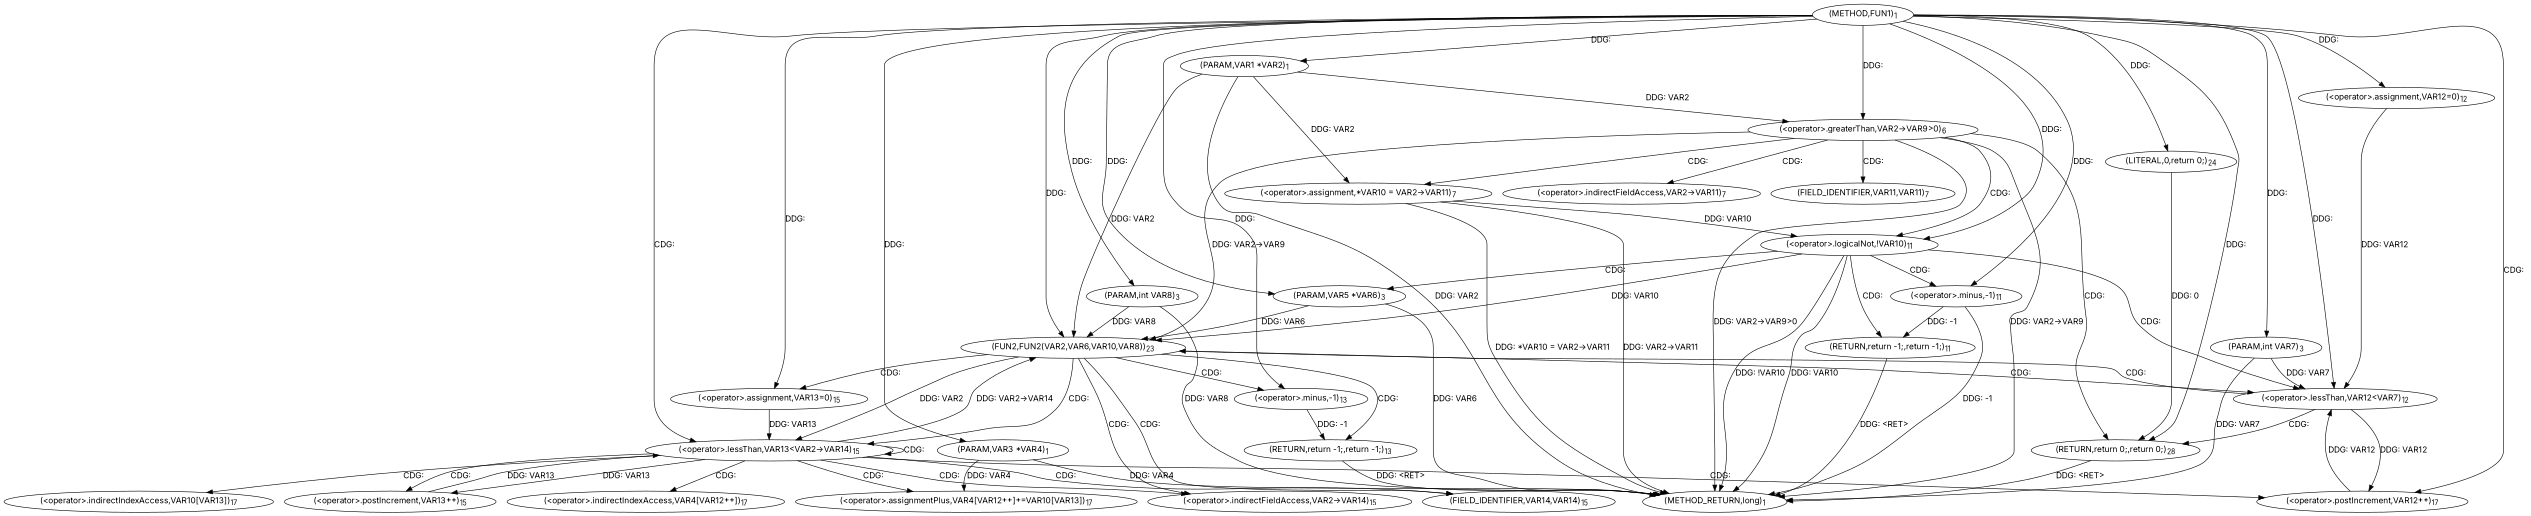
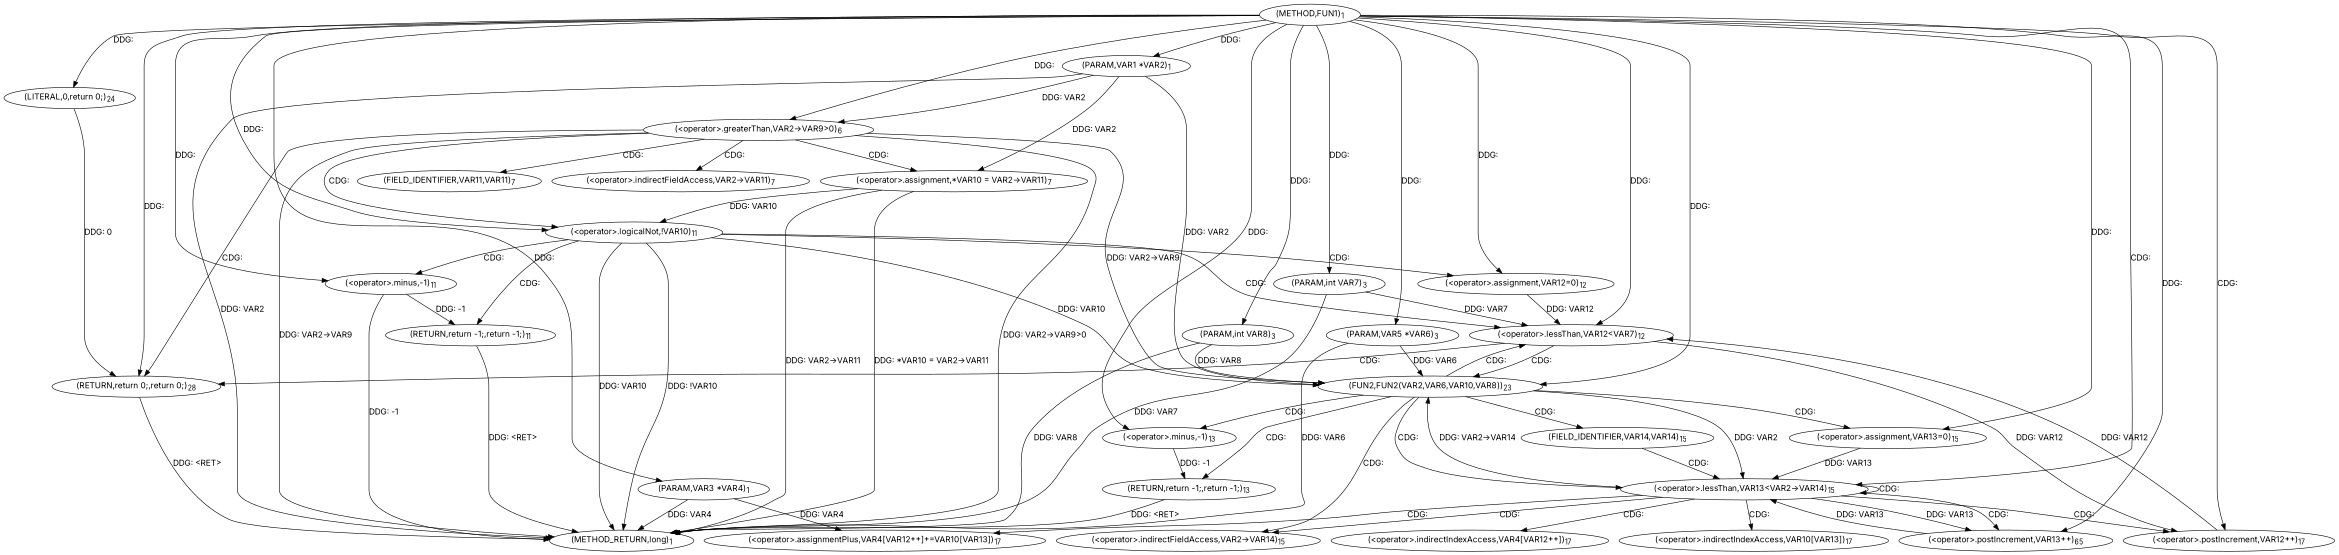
edge "(METHOD,FUN1)" -> "(<operator>.postIncrement,VAR13++)": added, label "DDG:"
edge "(<operator>.logicalNot,!VAR10)" -> "(PARAM,VAR5 *VAR6)": now "(<operator>.logicalNot,!VAR10)" -> "(<operator>.assignment,VAR12=0)"
edge "(<operator>.lessThan,VAR13<VAR2->VAR14)" -> "(FIELD_IDENTIFIER,VAR14,VAR14)": reversed
node "(<operator>.postIncrement,VAR13++)": text "15" -> "65"
